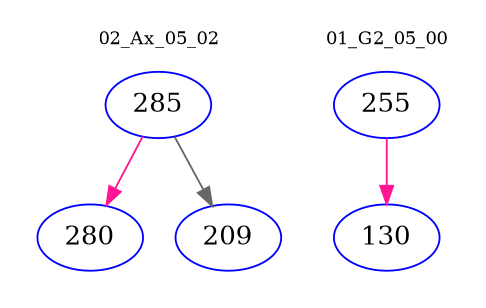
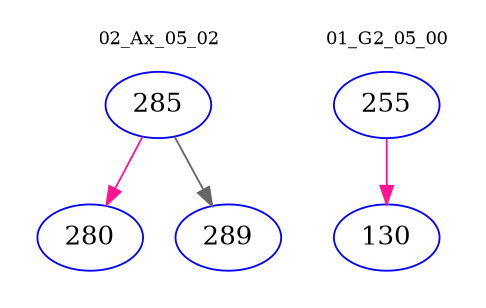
node "209": label "209" -> "289"
